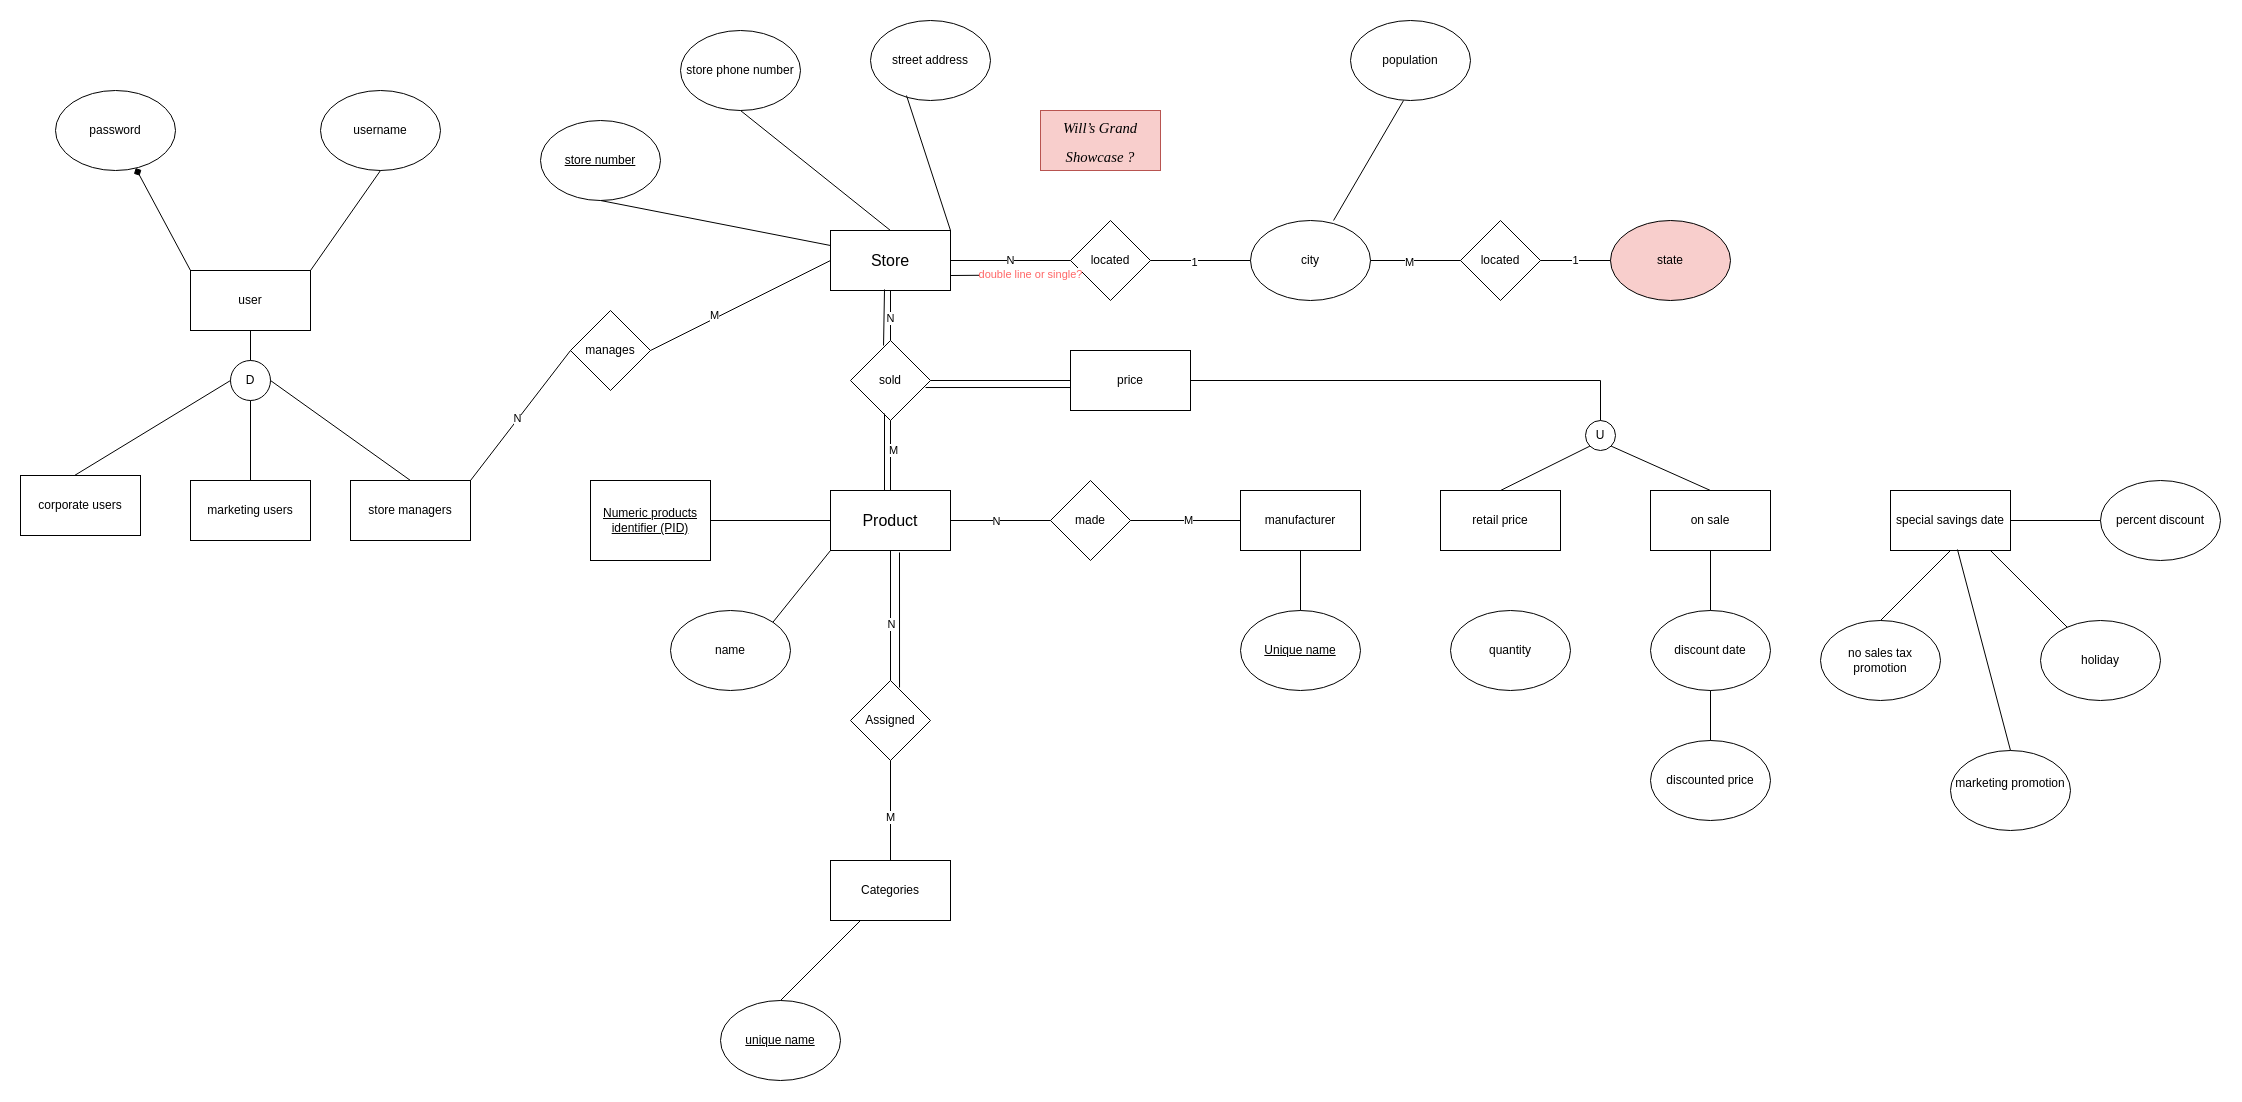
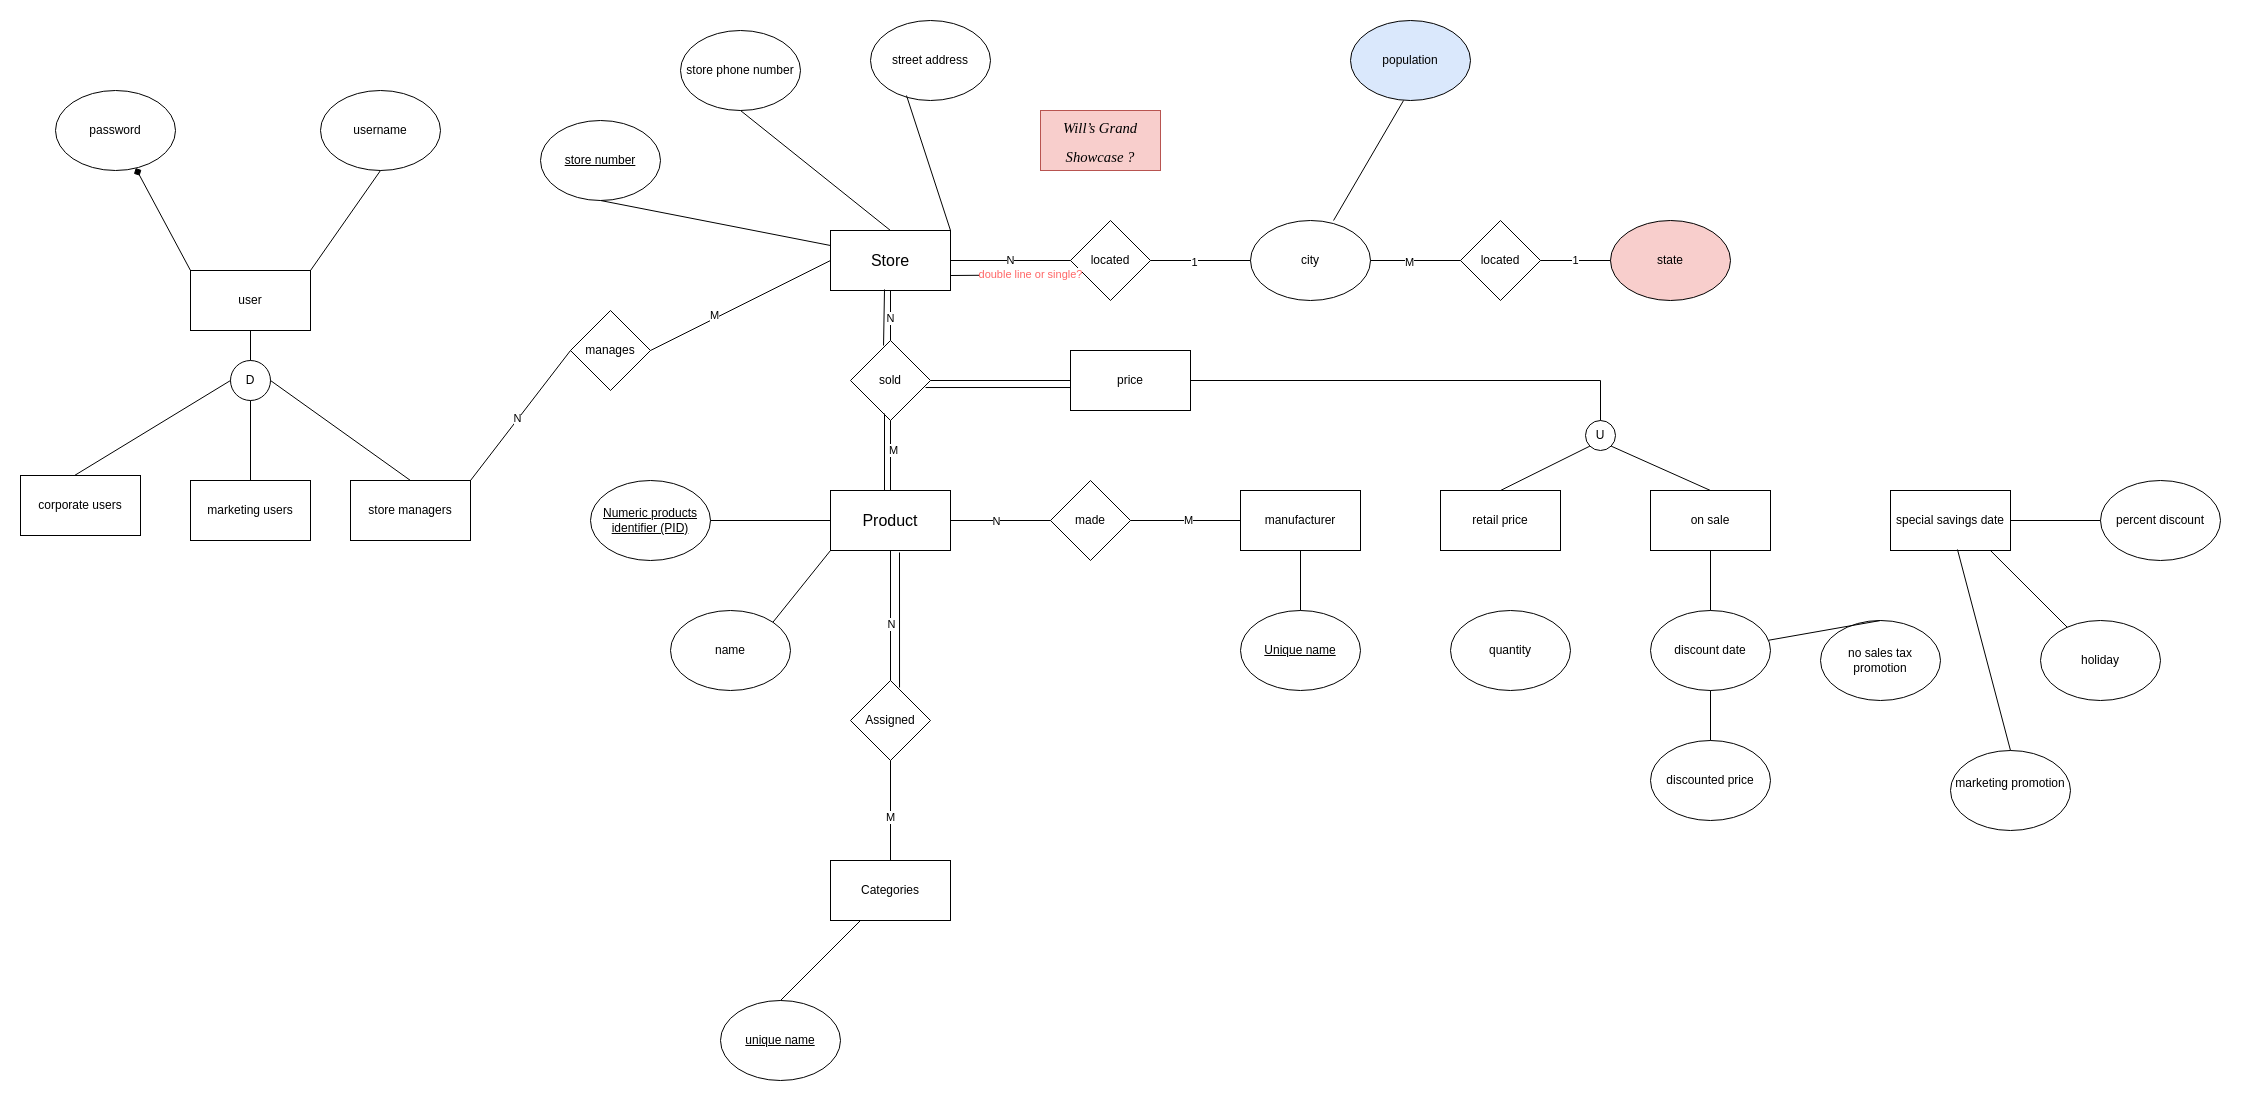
node "population": fillcolor #ffffff -> #dae8fc
node "Numeric products identifier (PID)": shape rectangle -> ellipse
edge "special savings date" -- "no sales tax promotion": now "discount date" -- "no sales tax promotion"
